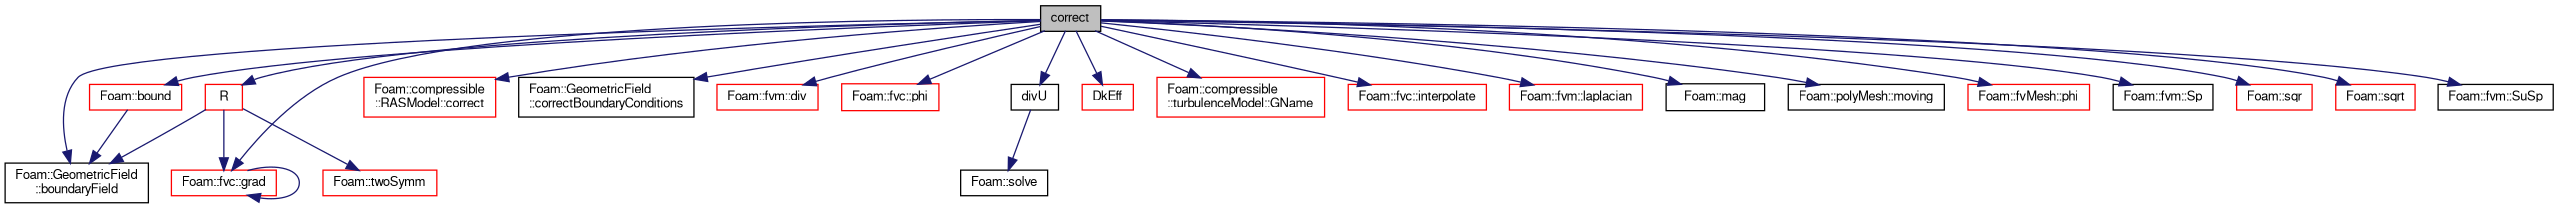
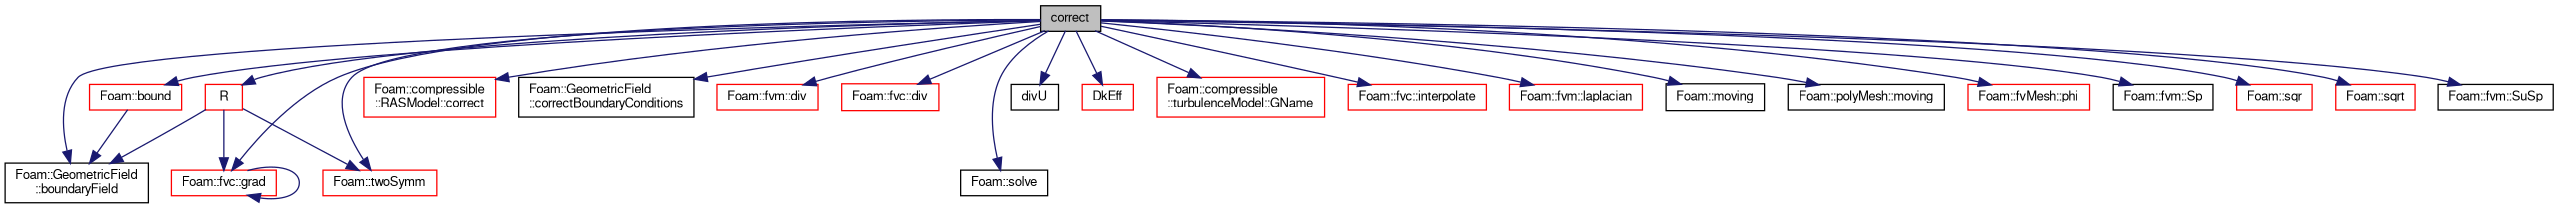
edge "correct" -> "Foam::twoSymm": added
node "Foam::fvc::phi": label "Foam::fvc::phi" -> "Foam::fvc::div"
node "Foam::mag": label "Foam::mag" -> "Foam::moving"
edge "divU" -> "Foam::solve": now "correct" -> "Foam::solve"
